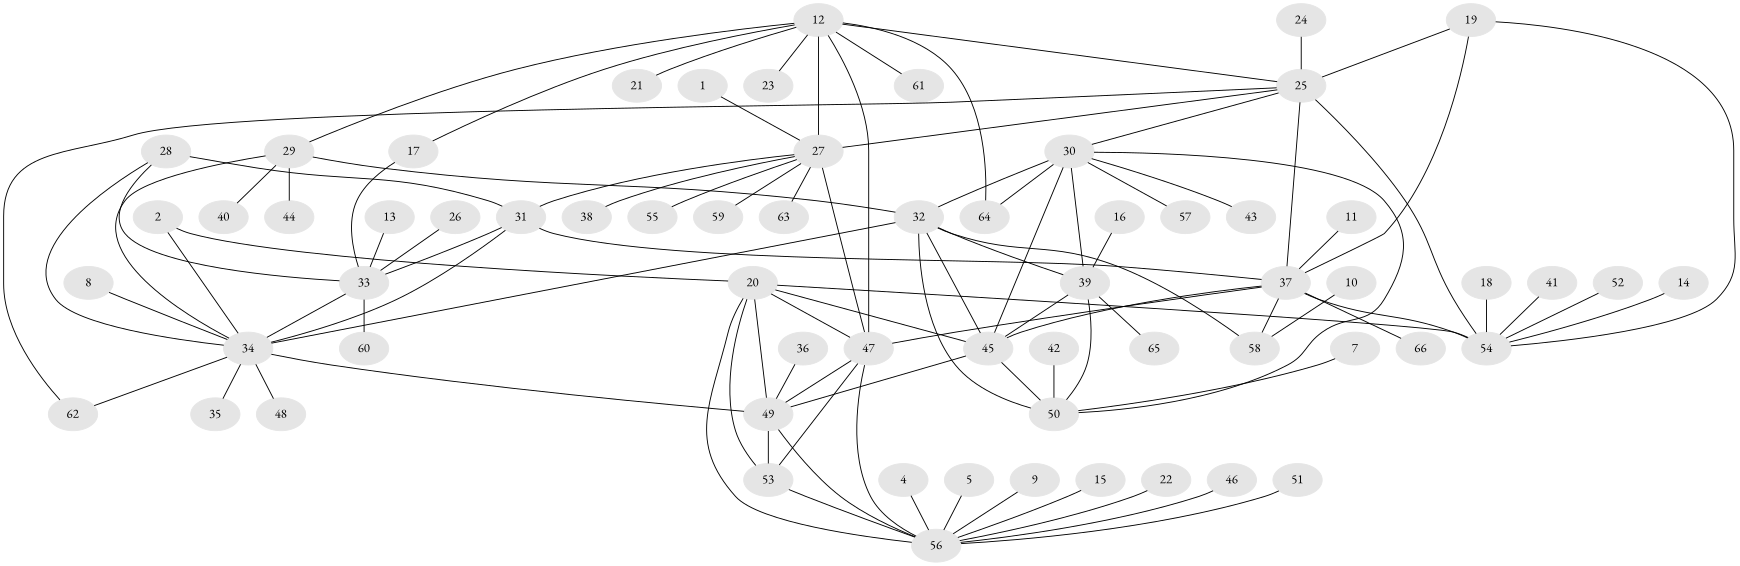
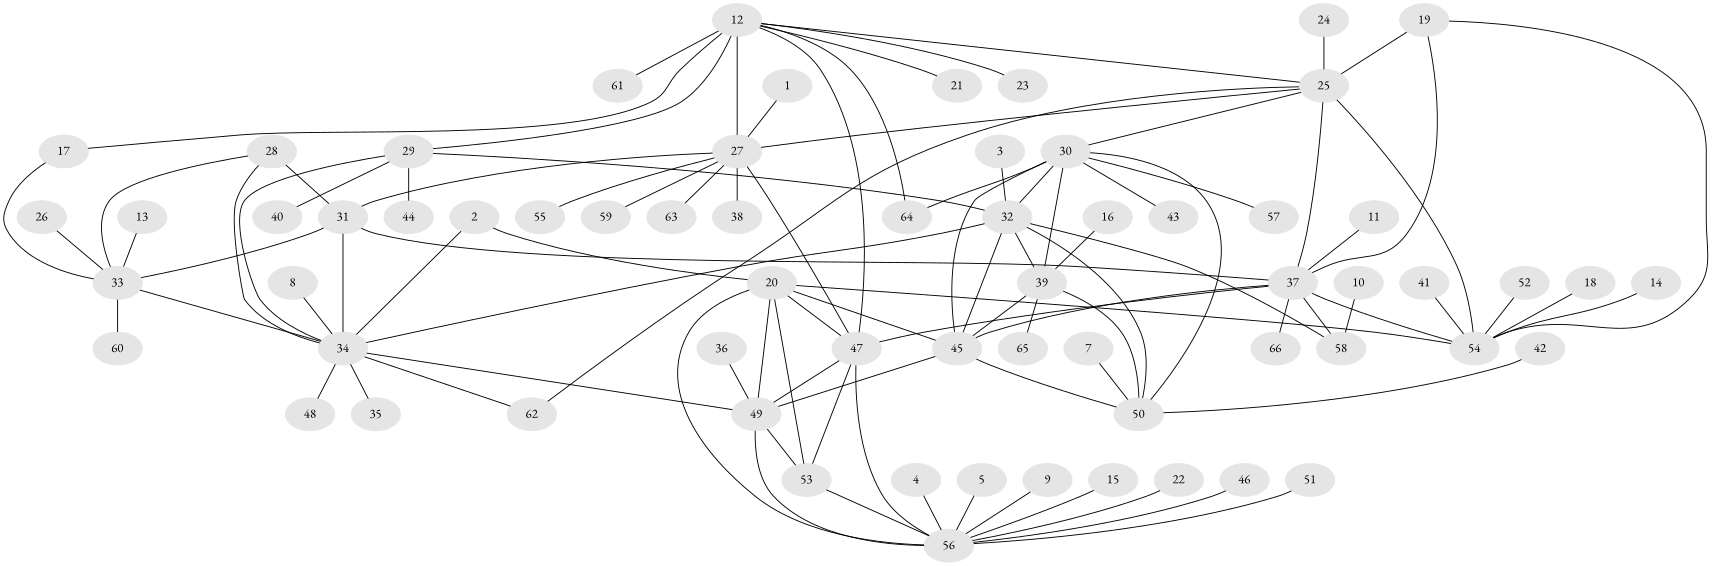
node "3": added
